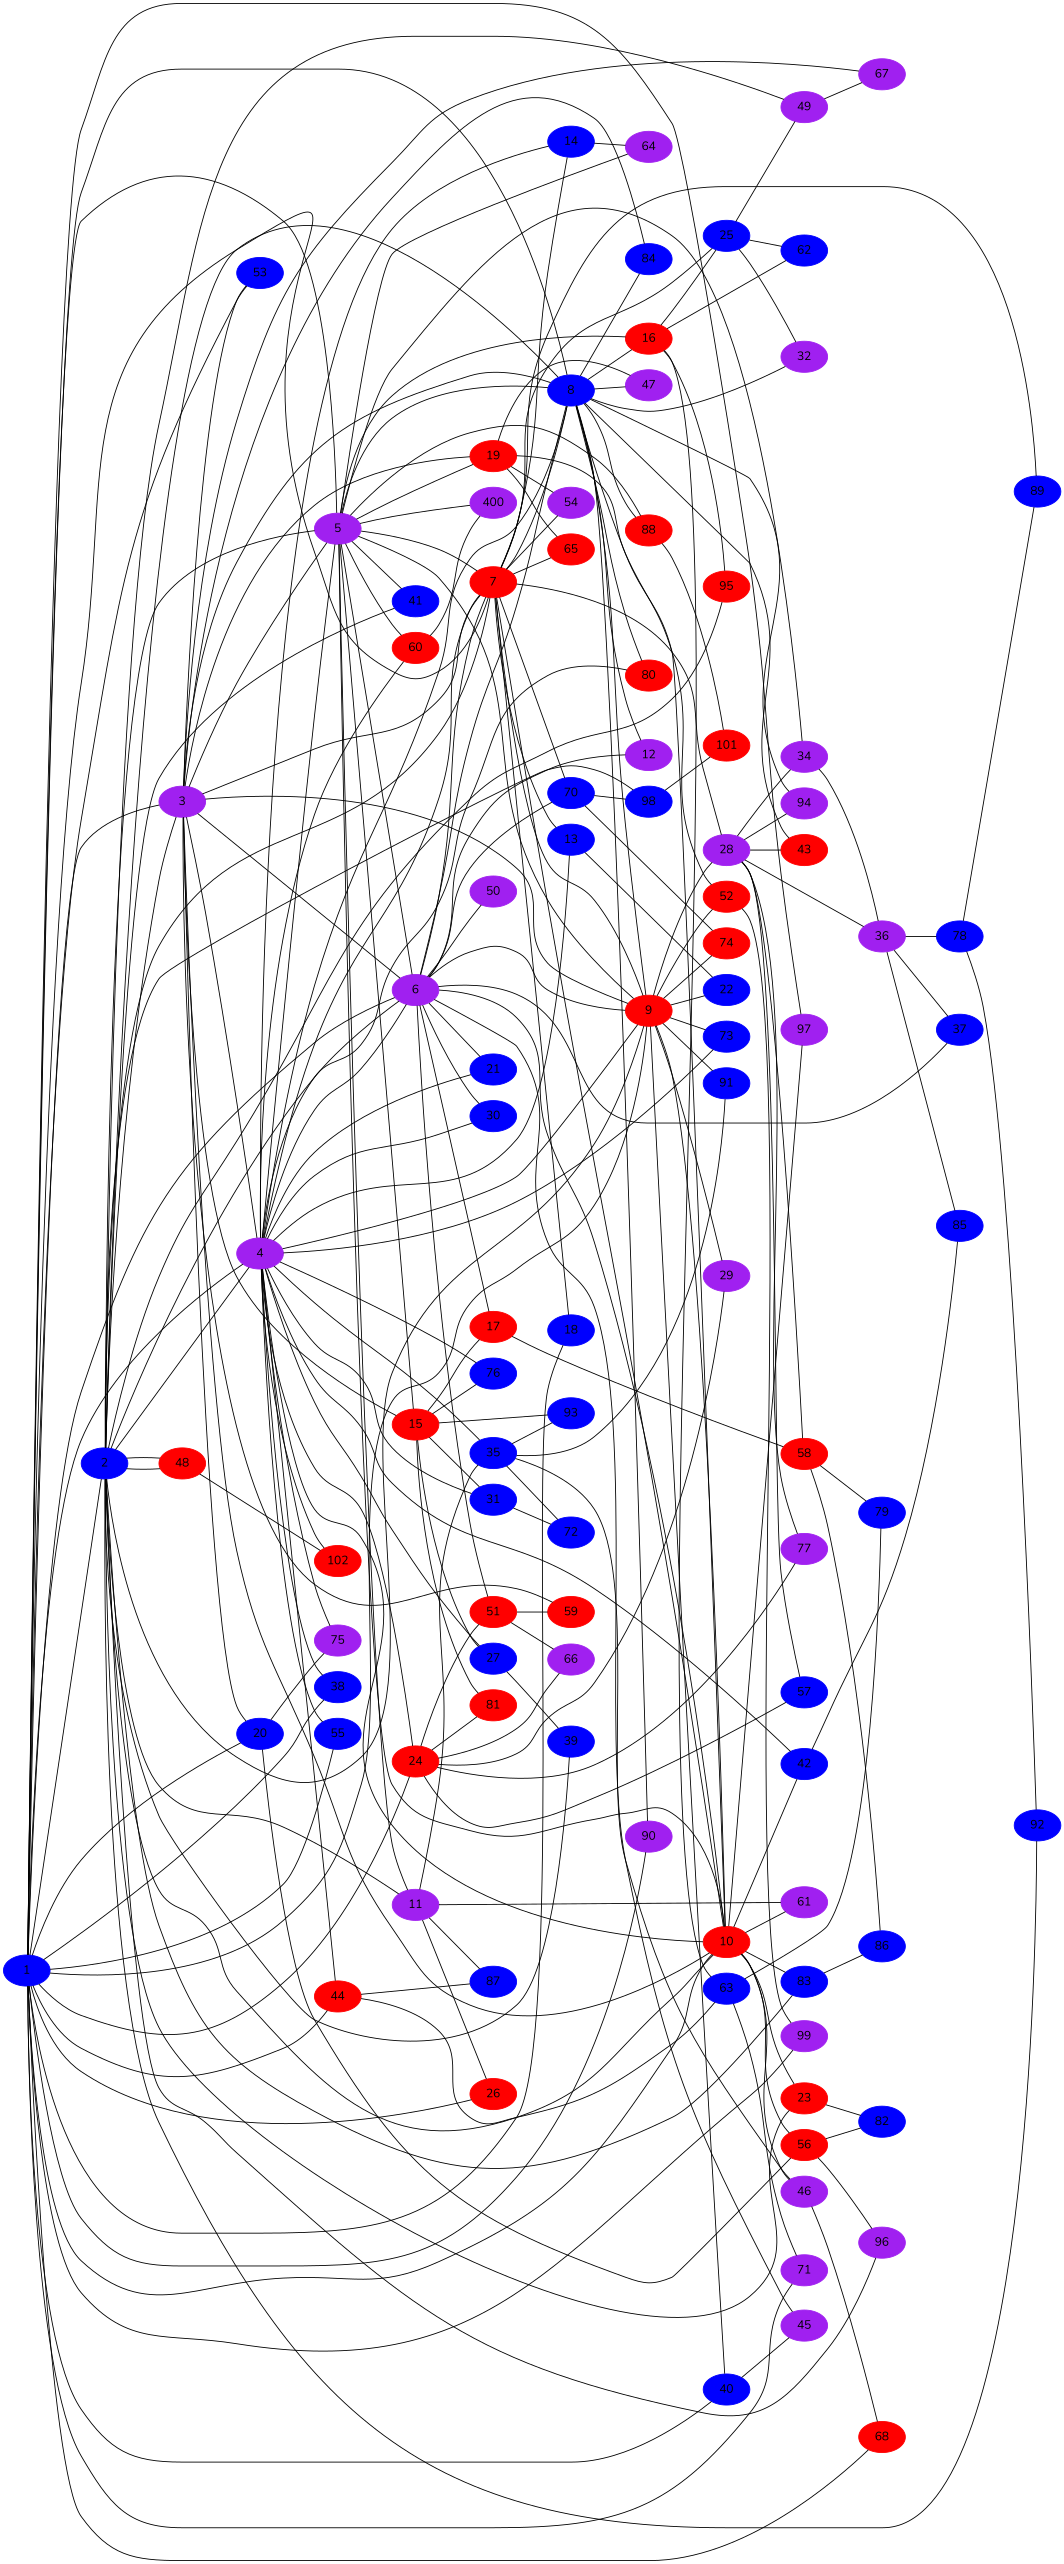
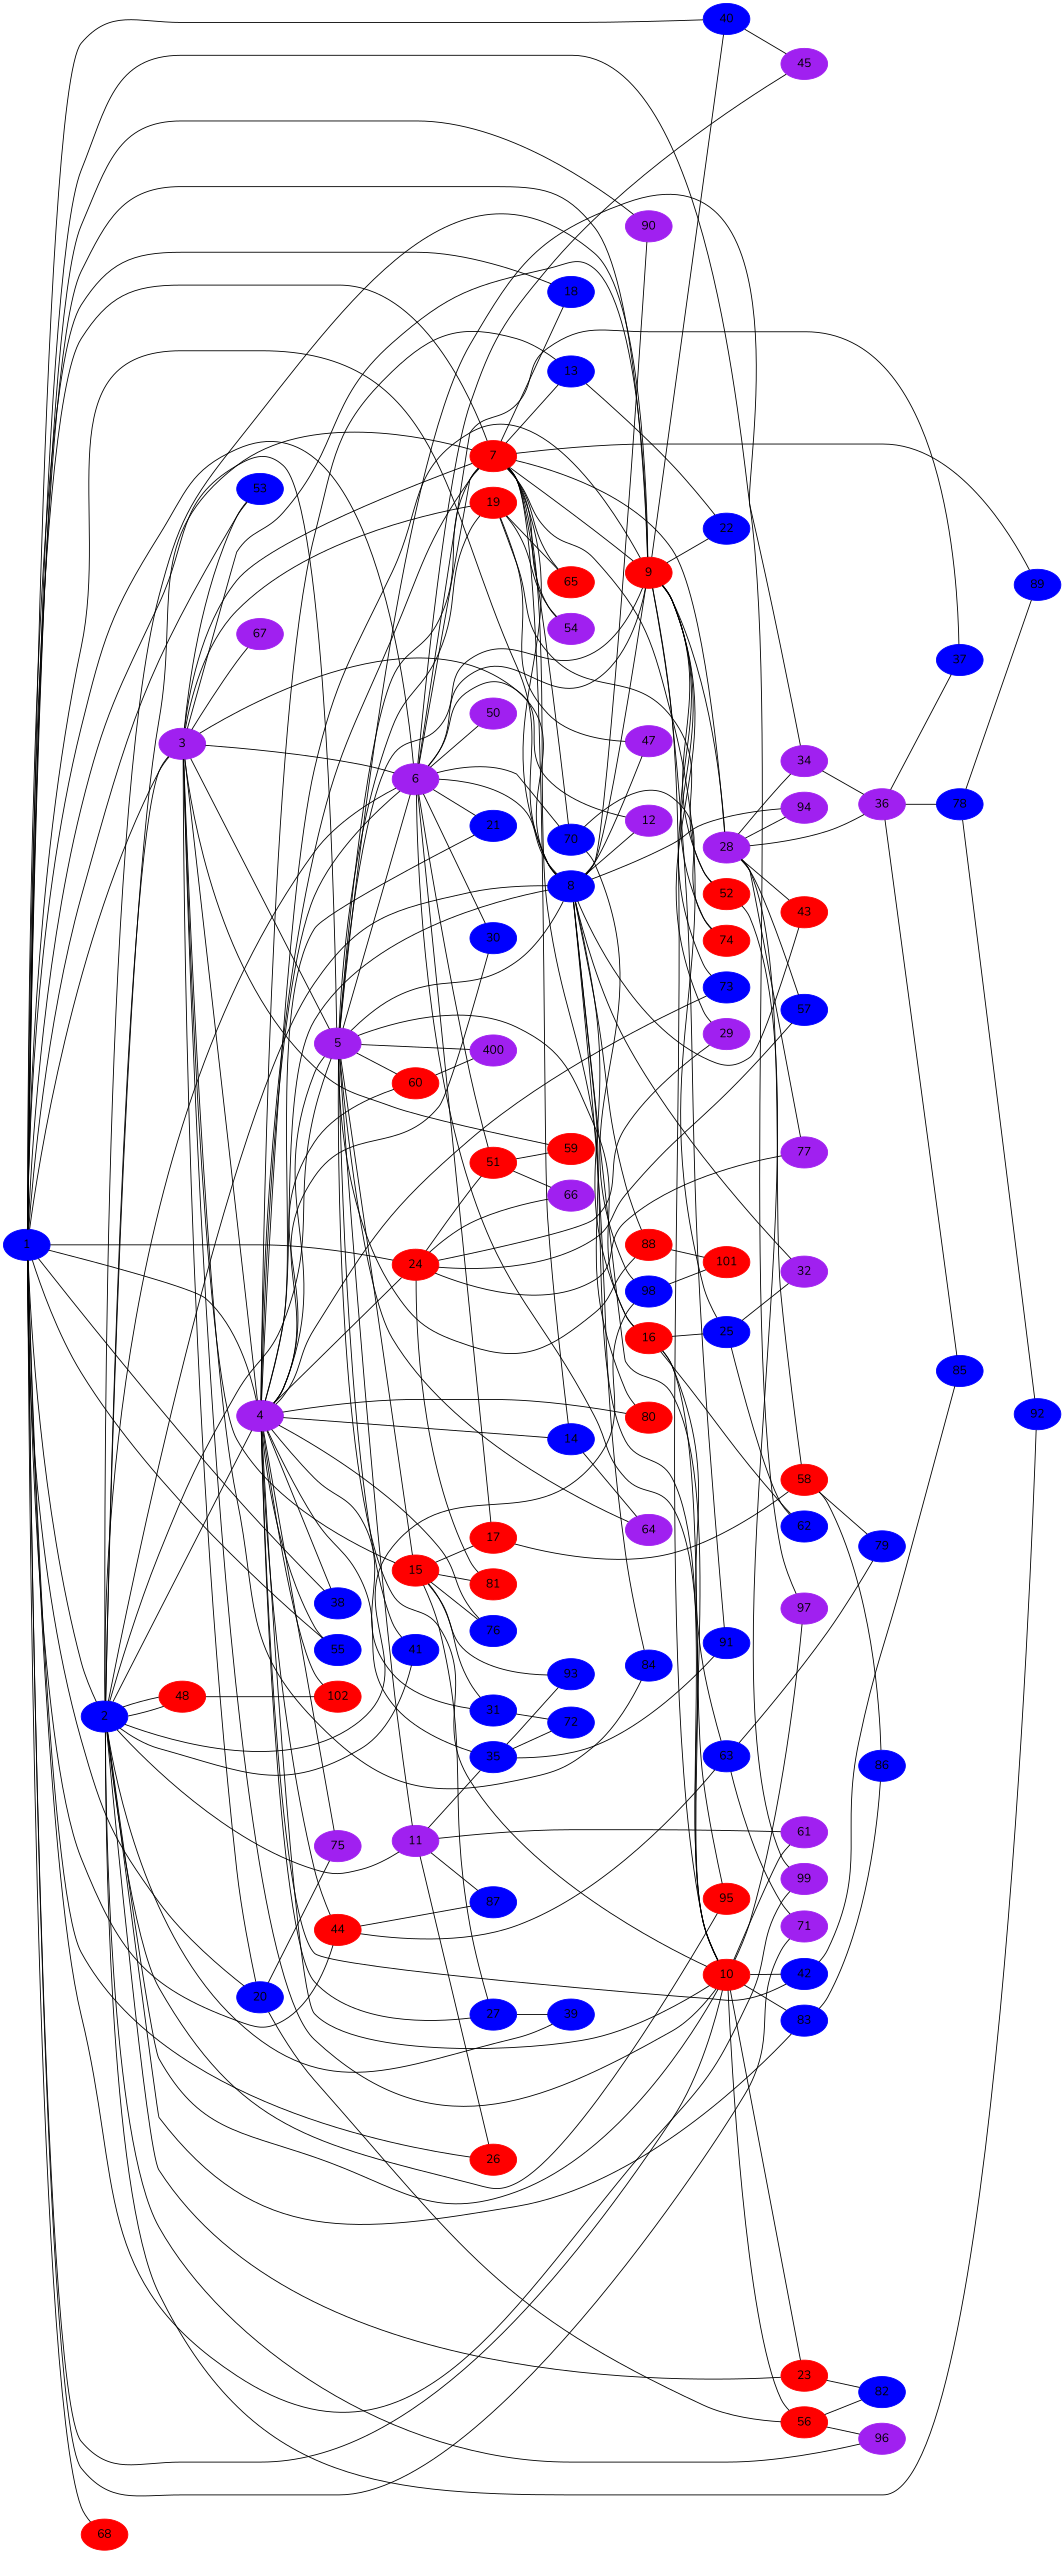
node "49": removed
node "46": removed
